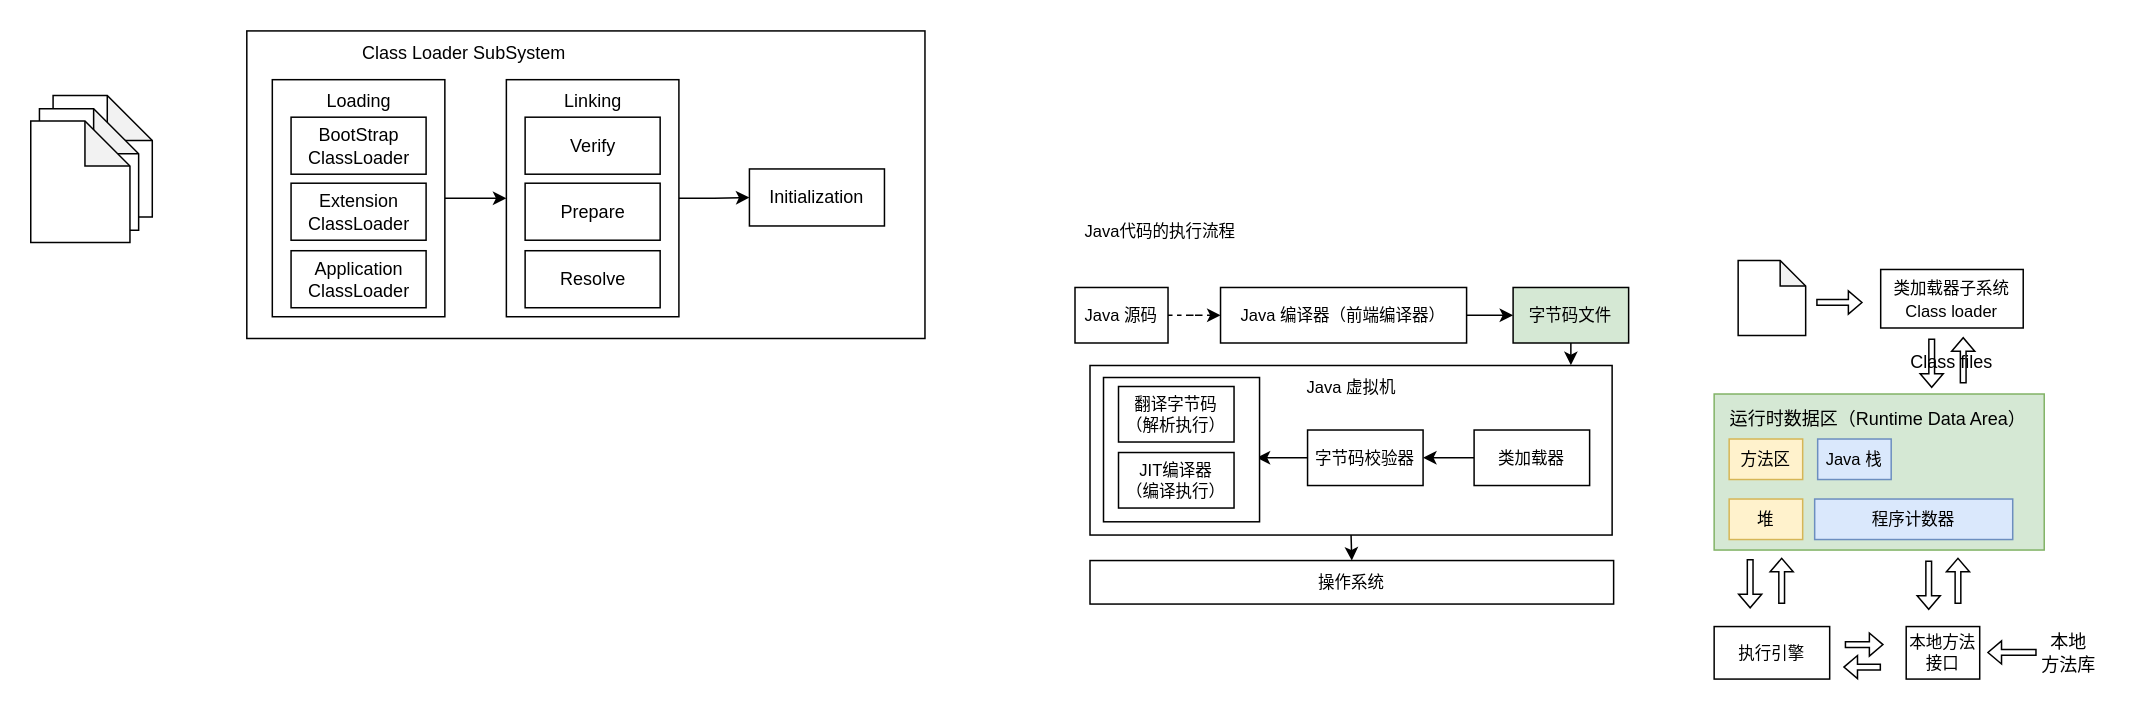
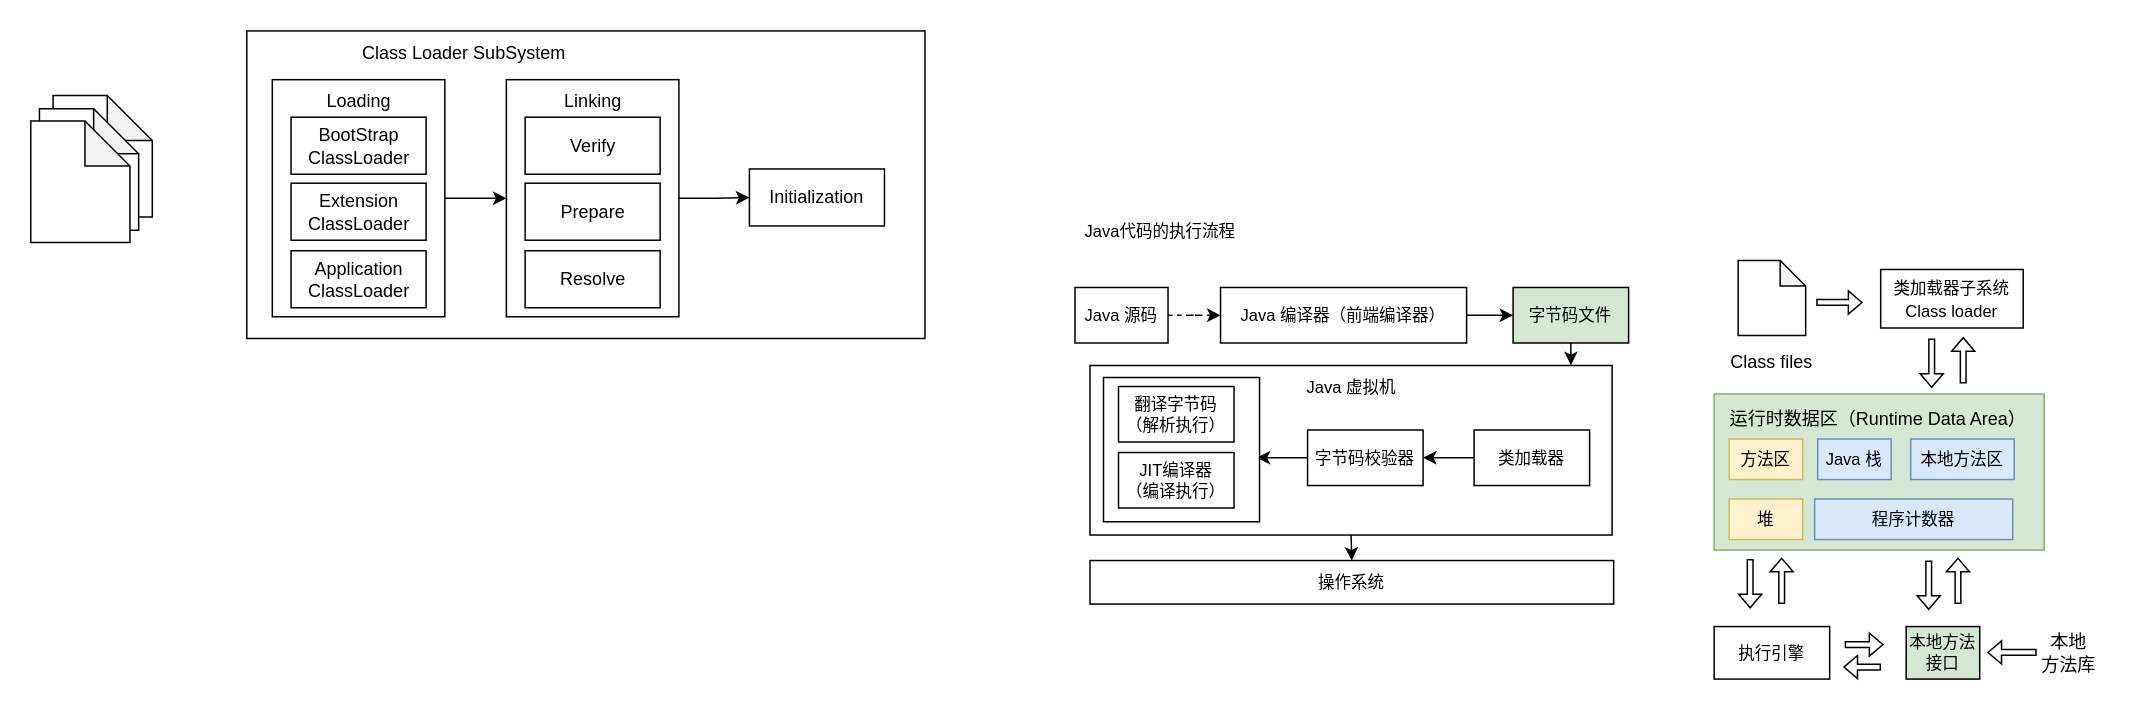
node "Class files": moved (1950, 362) -> (1770, 362)
node "本地方法区": added
node "本地方法接口": fillcolor #ffffff -> #d5e8d4
